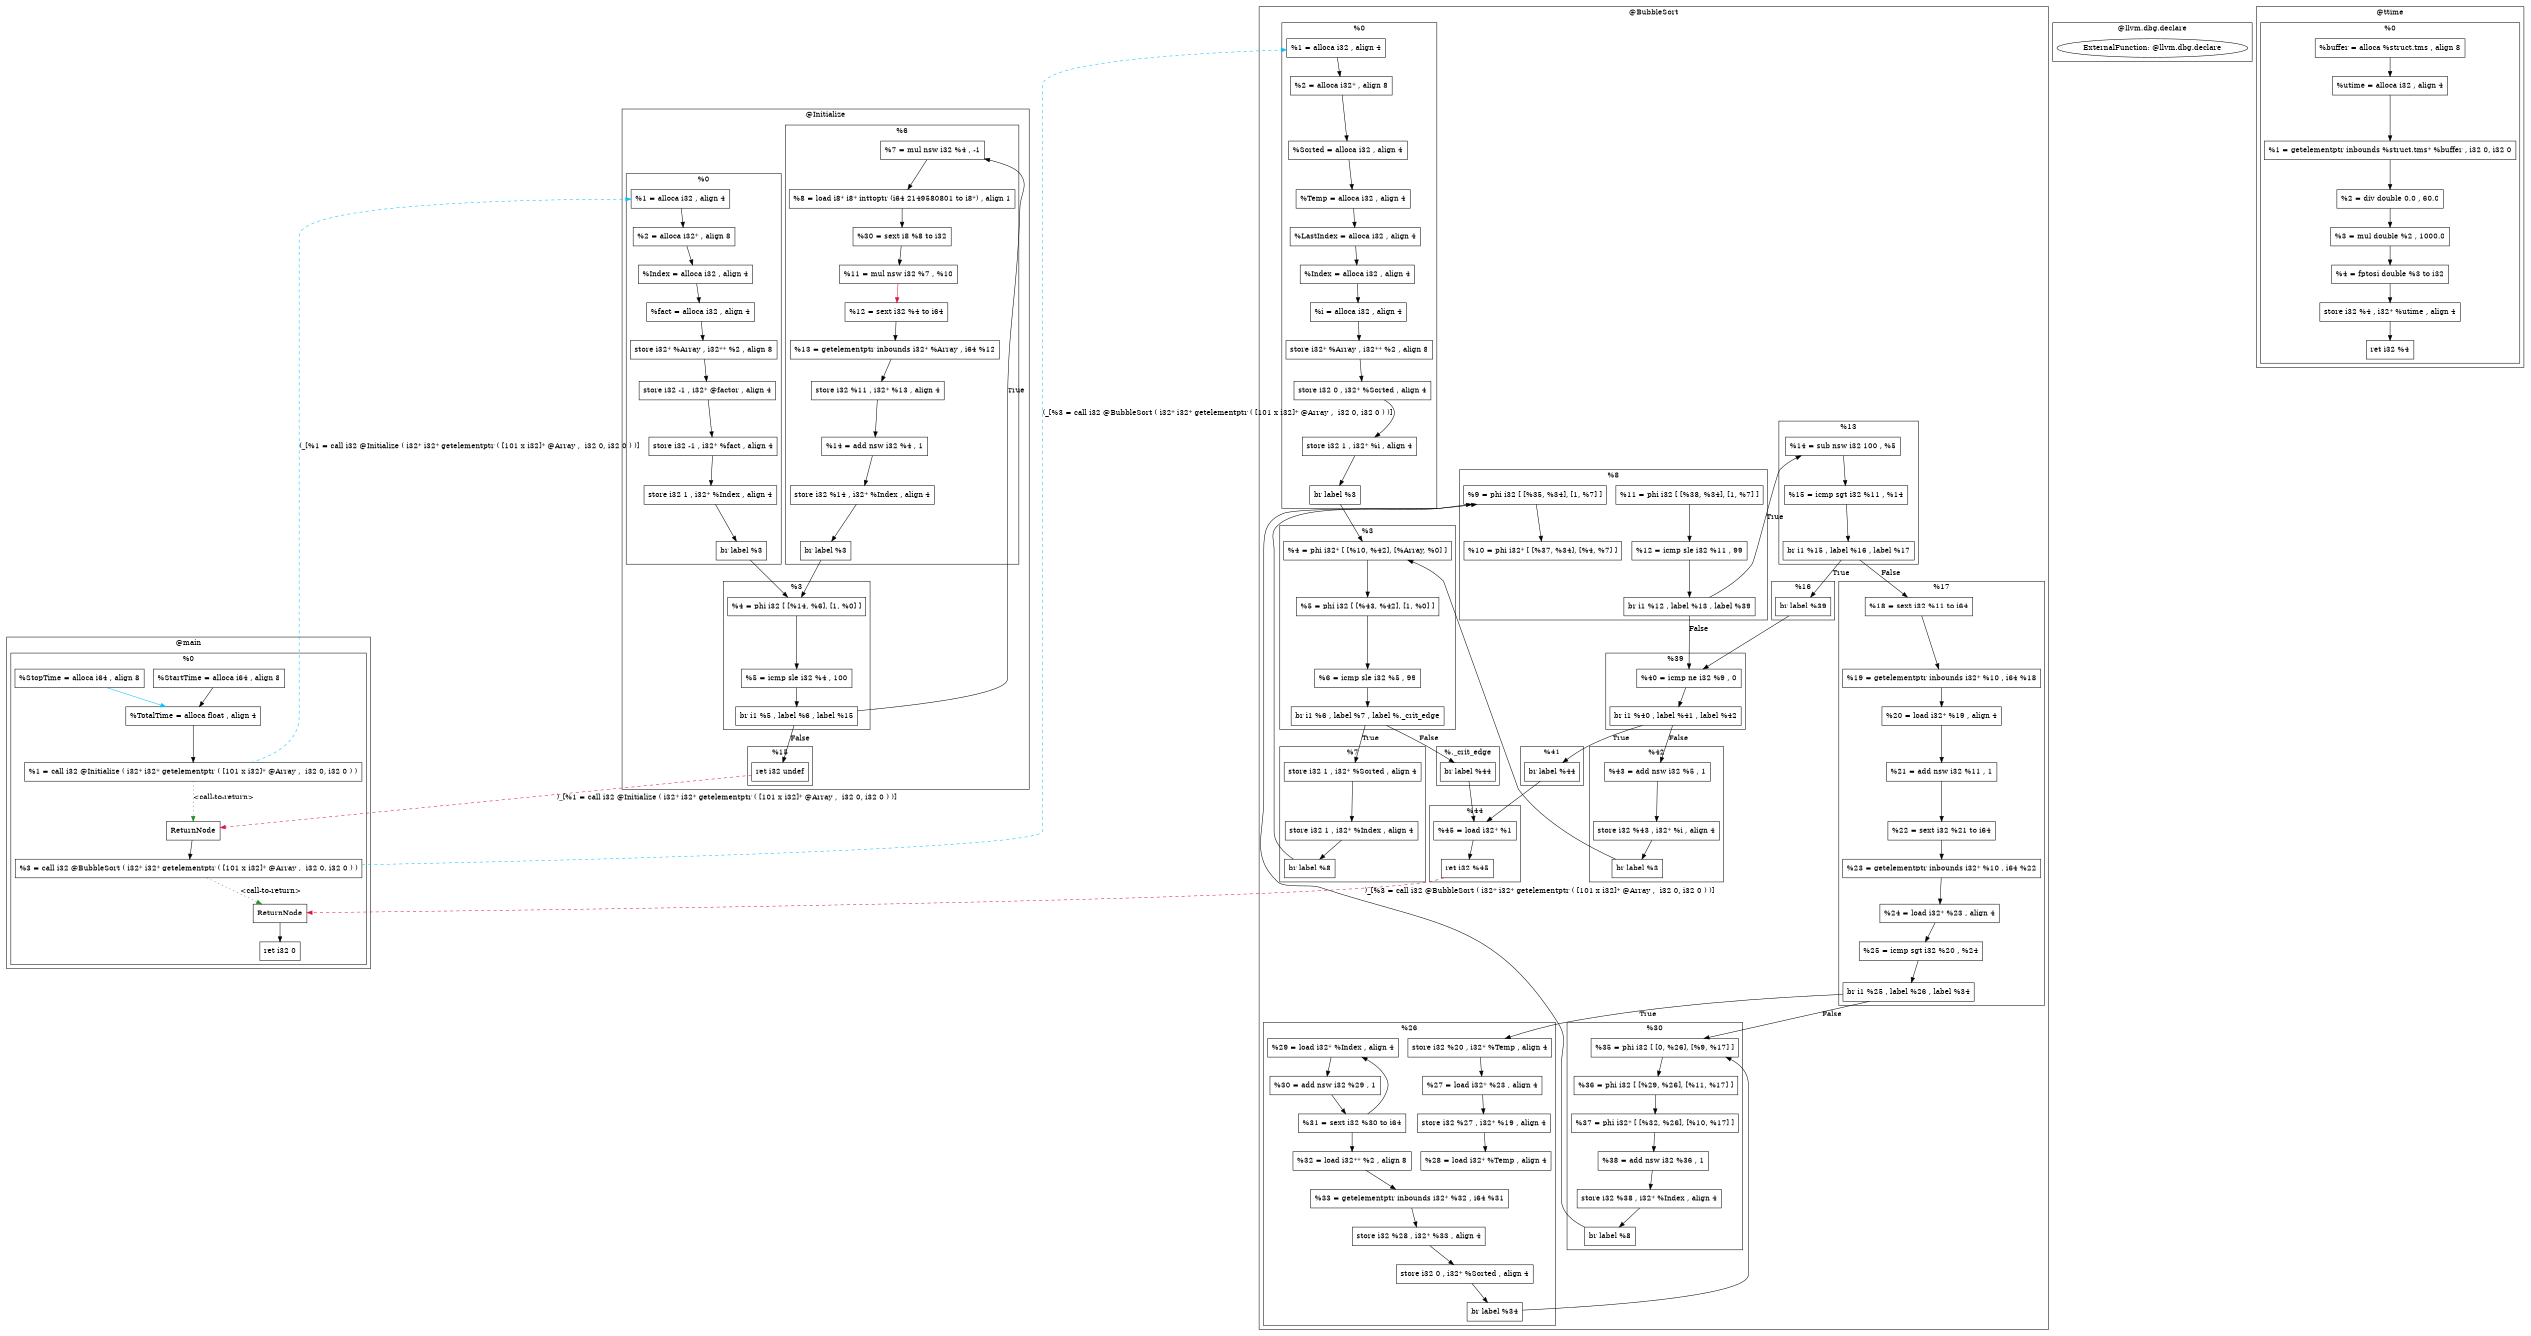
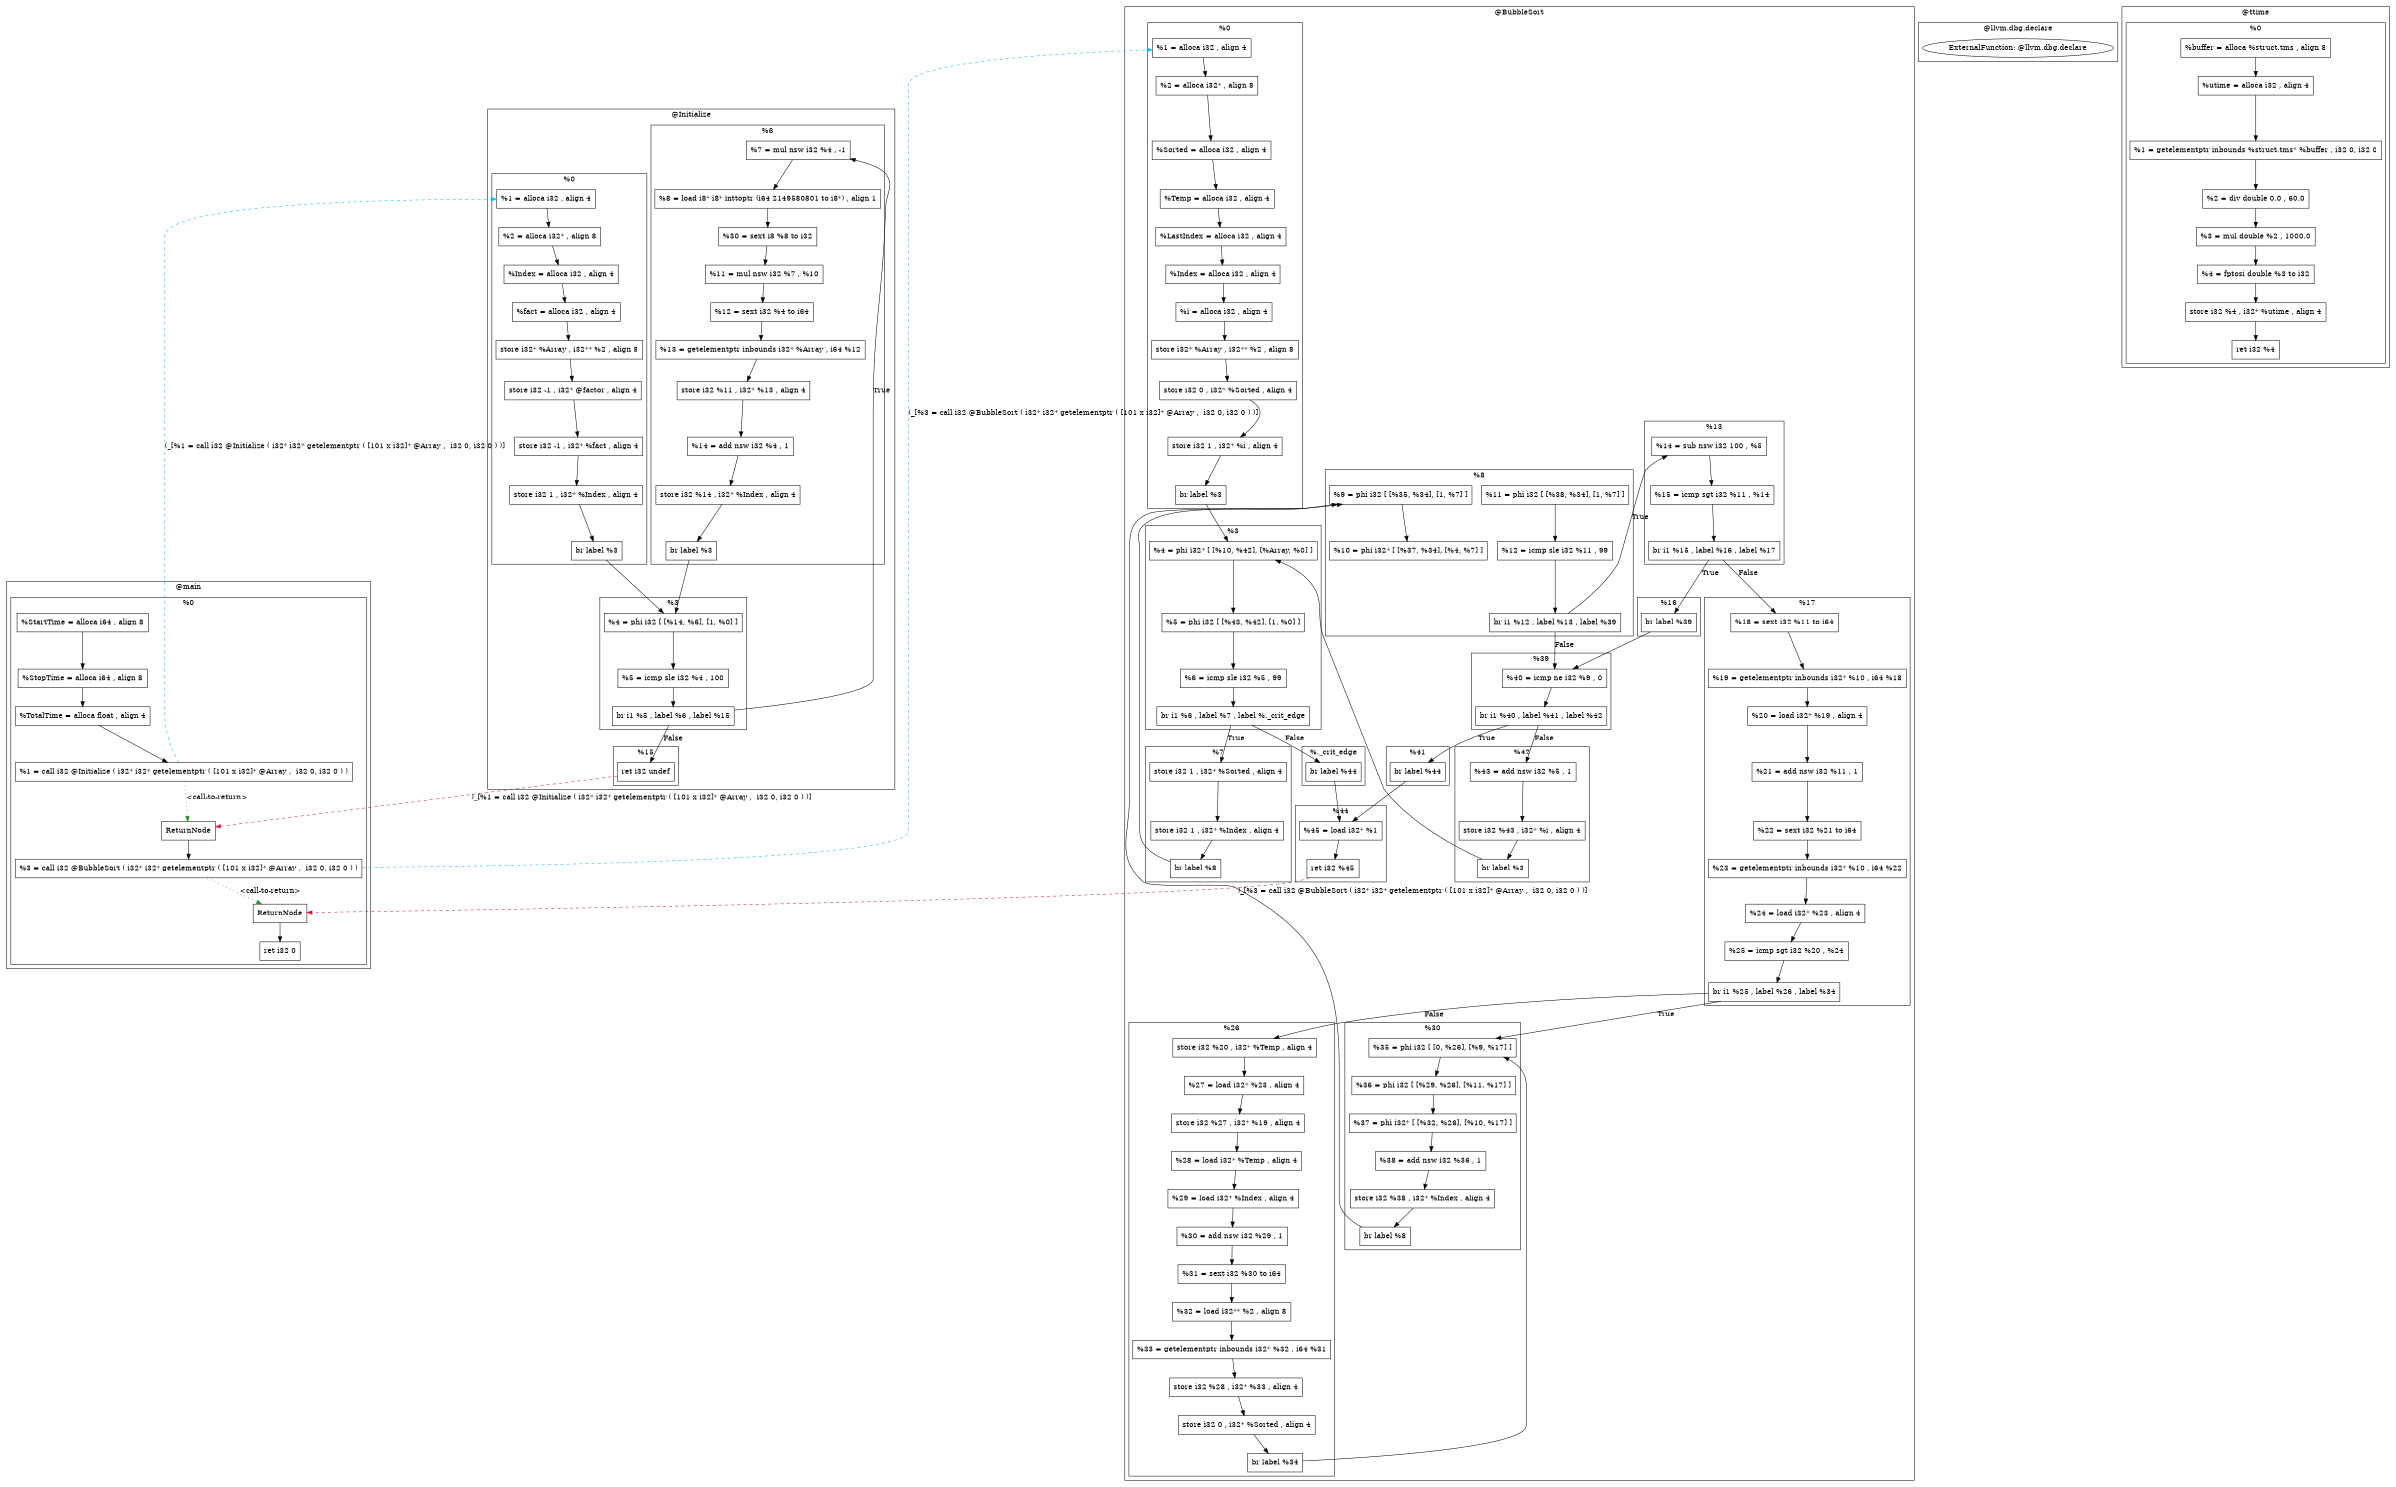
edge "%11 = mul nsw i32 %7 , %10" -> "%12 = sext i32 %4 to i64": color crimson -> black
edge "%StartTime = alloca i64 , align 8" -> "%TotalTime = alloca float , align 4": now "%StartTime = alloca i64 , align 8" -> "%StopTime = alloca i64 , align 8"
edge "%StopTime = alloca i64 , align 8" -> "%TotalTime = alloca float , align 4": color deepskyblue -> black
edge "br i1 %25 , label %26 , label %34" -> "store i32 %20 , i32* %Temp , align 4": label "True" -> "False"
edge "br i1 %25 , label %26 , label %34" -> "%35 = phi i32 [ [0, %26], [%9, %17] ]": label "False" -> "True"
edge "%31 = sext i32 %30 to i64" -> "%29 = load i32* %Index , align 4": now "%28 = load i32* %Temp , align 4" -> "%29 = load i32* %Index , align 4"
